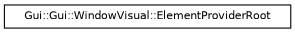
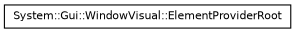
node "Gui::Gui::WindowVisual::ElementProviderRoot": label "Gui::Gui::WindowVisual::ElementProviderRoot" -> "System::Gui::WindowVisual::ElementProviderRoot"
